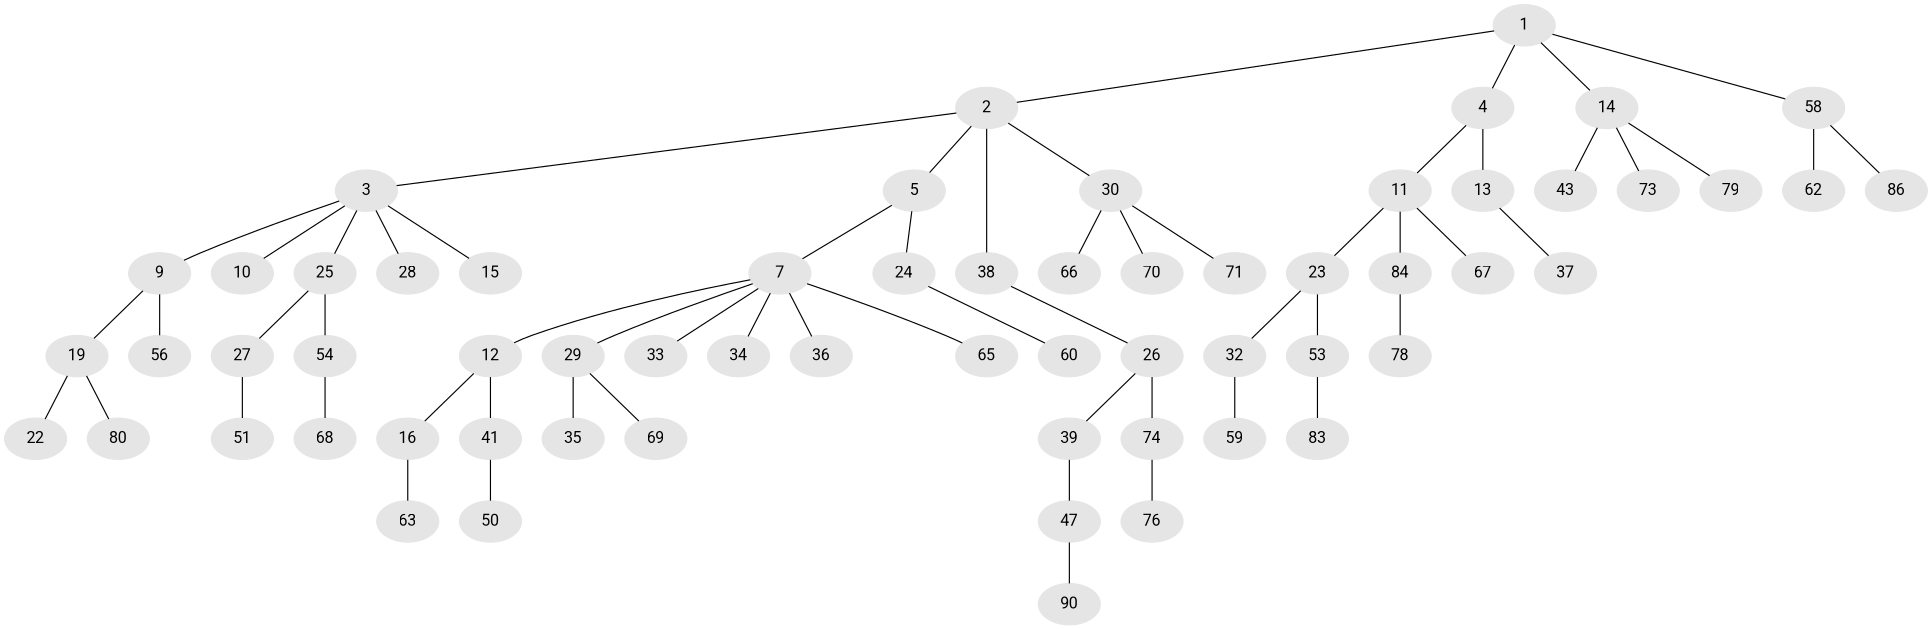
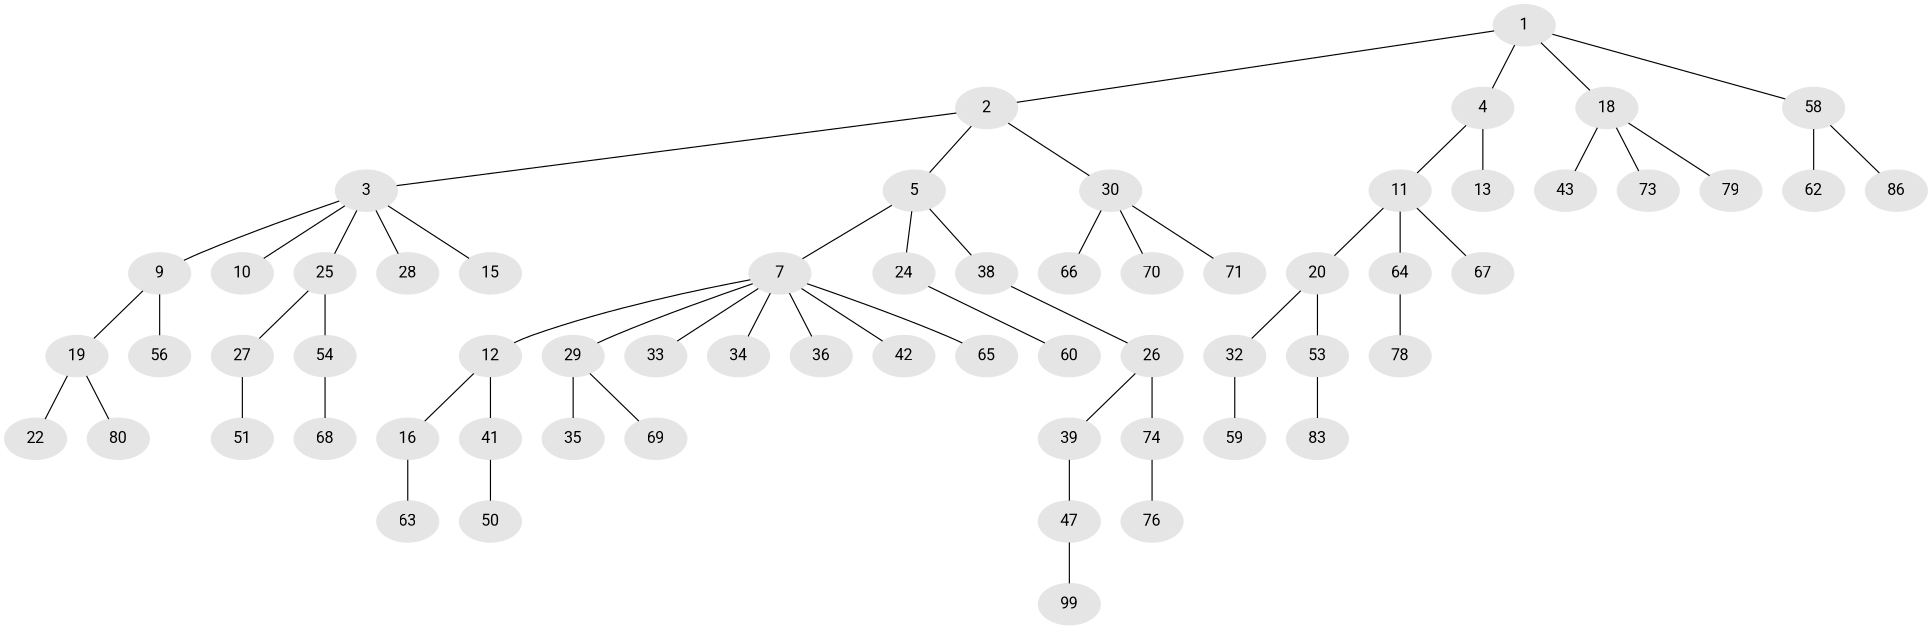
node "14": label "14" -> "18"
edge "2" -- "38": now "5" -- "38"
node "23": label "23" -> "20"
node "84": label "84" -> "64"
node "37": removed
node "42": added
node "90": label "90" -> "99"
